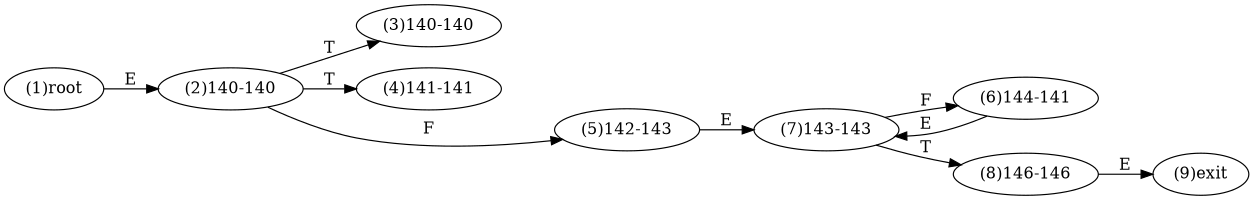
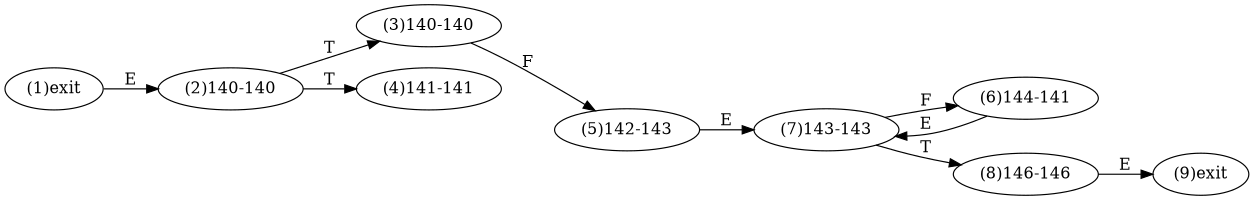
node "(1)root": label "(1)root" -> "(1)exit"
edge "(2)140-140" -> "(5)142-143": now "(3)140-140" -> "(5)142-143"
